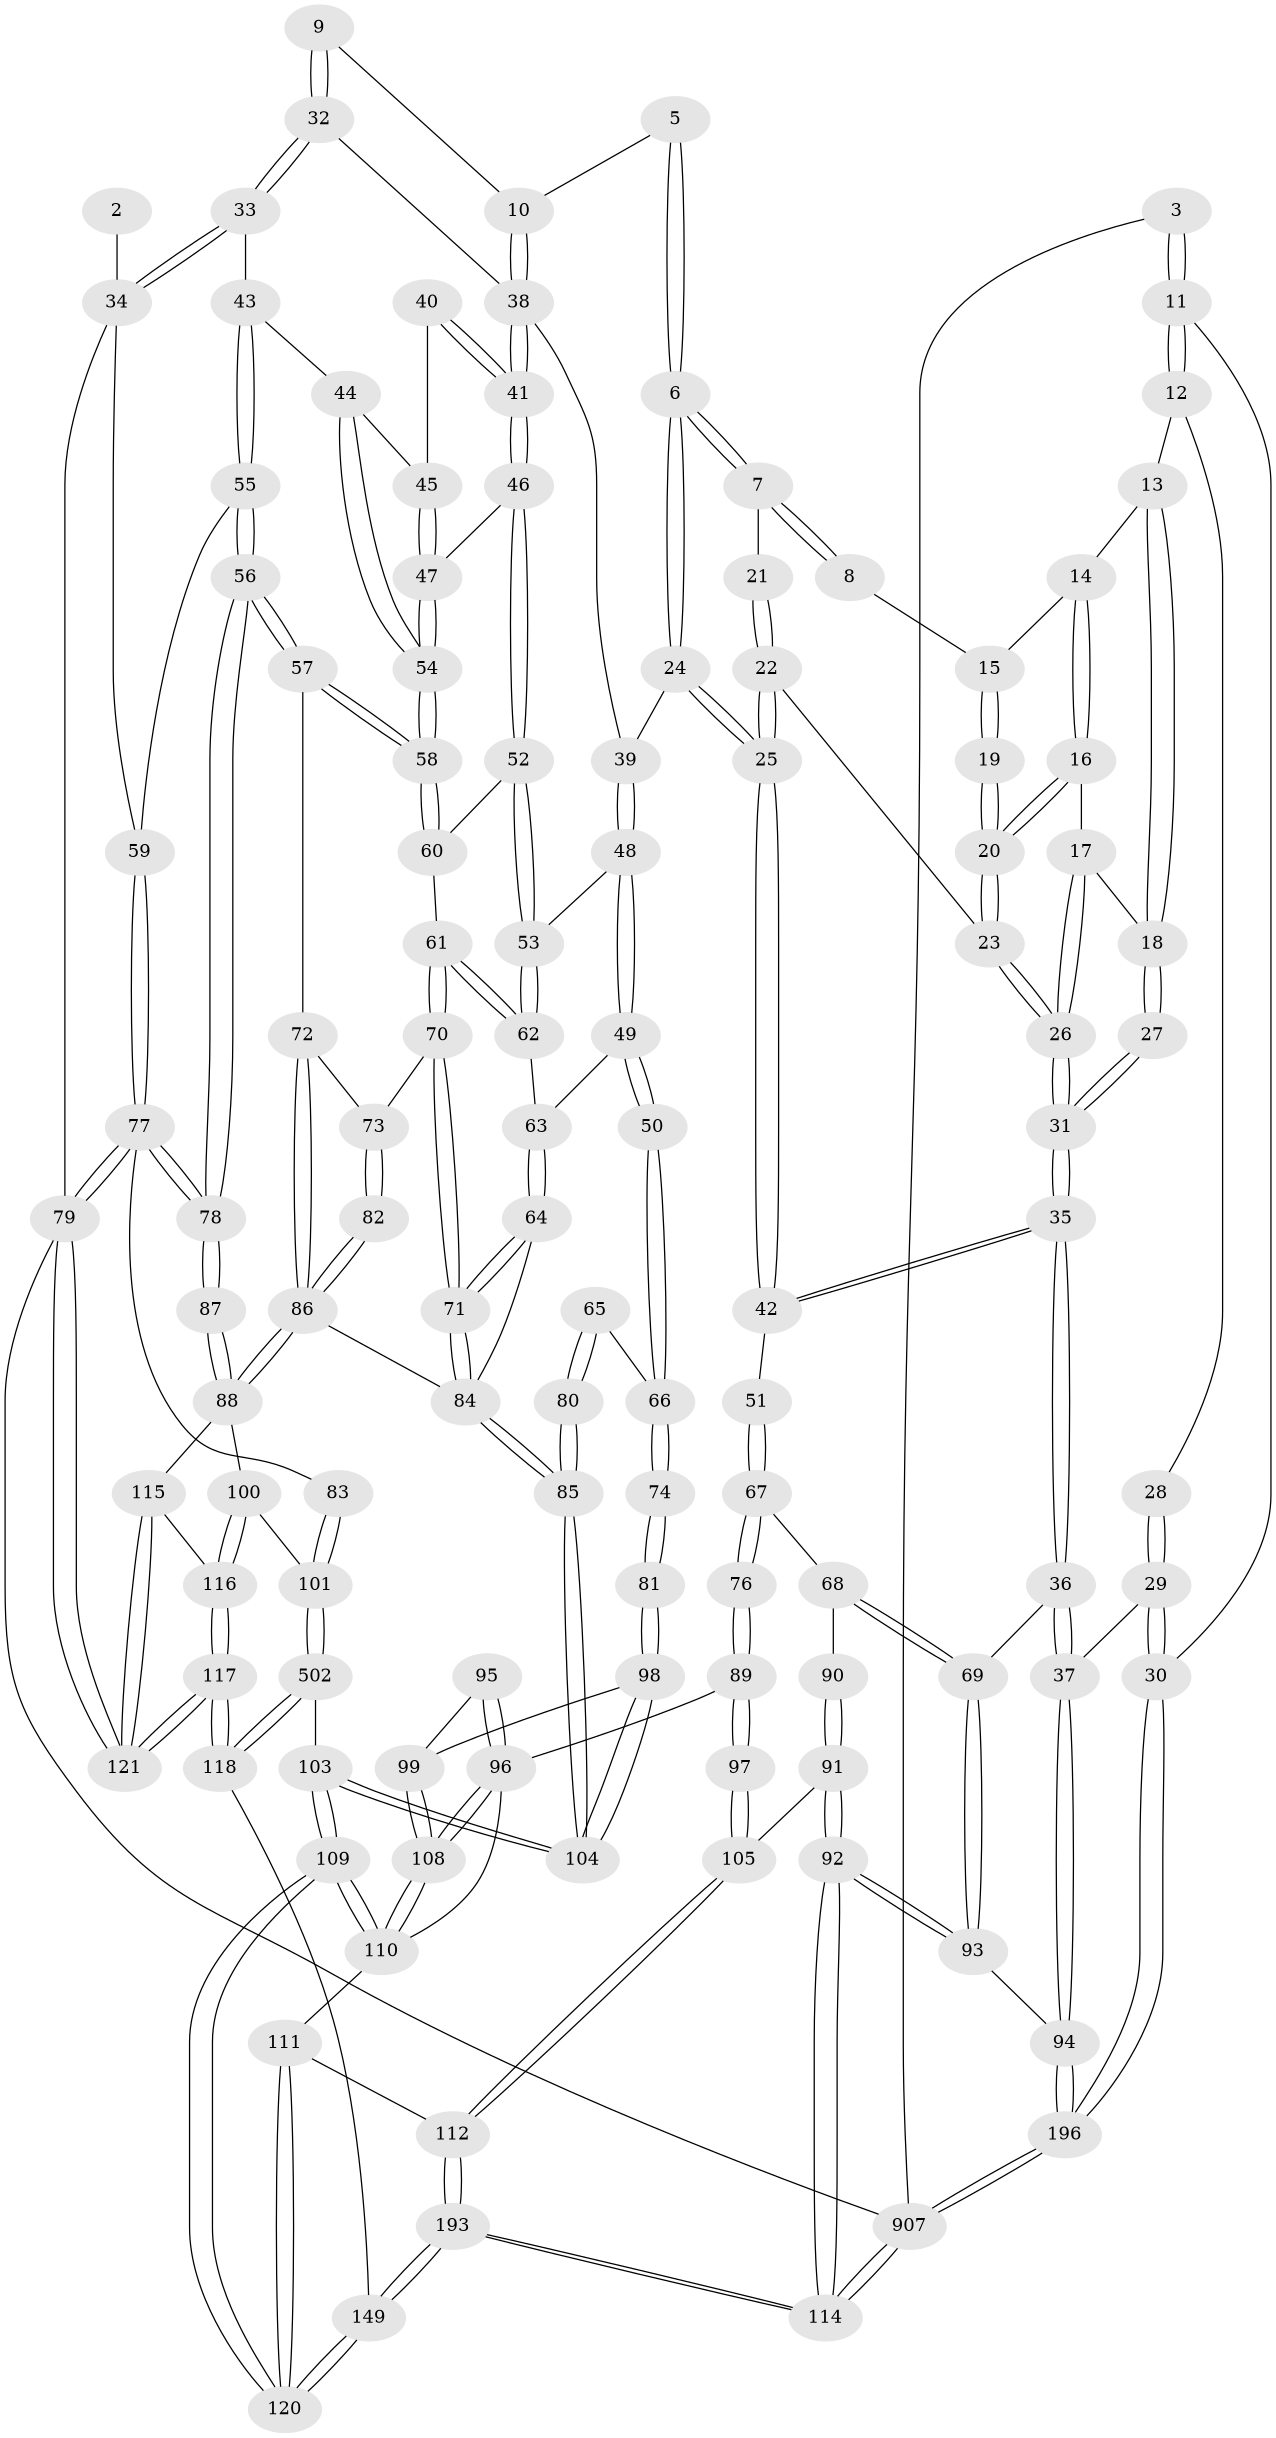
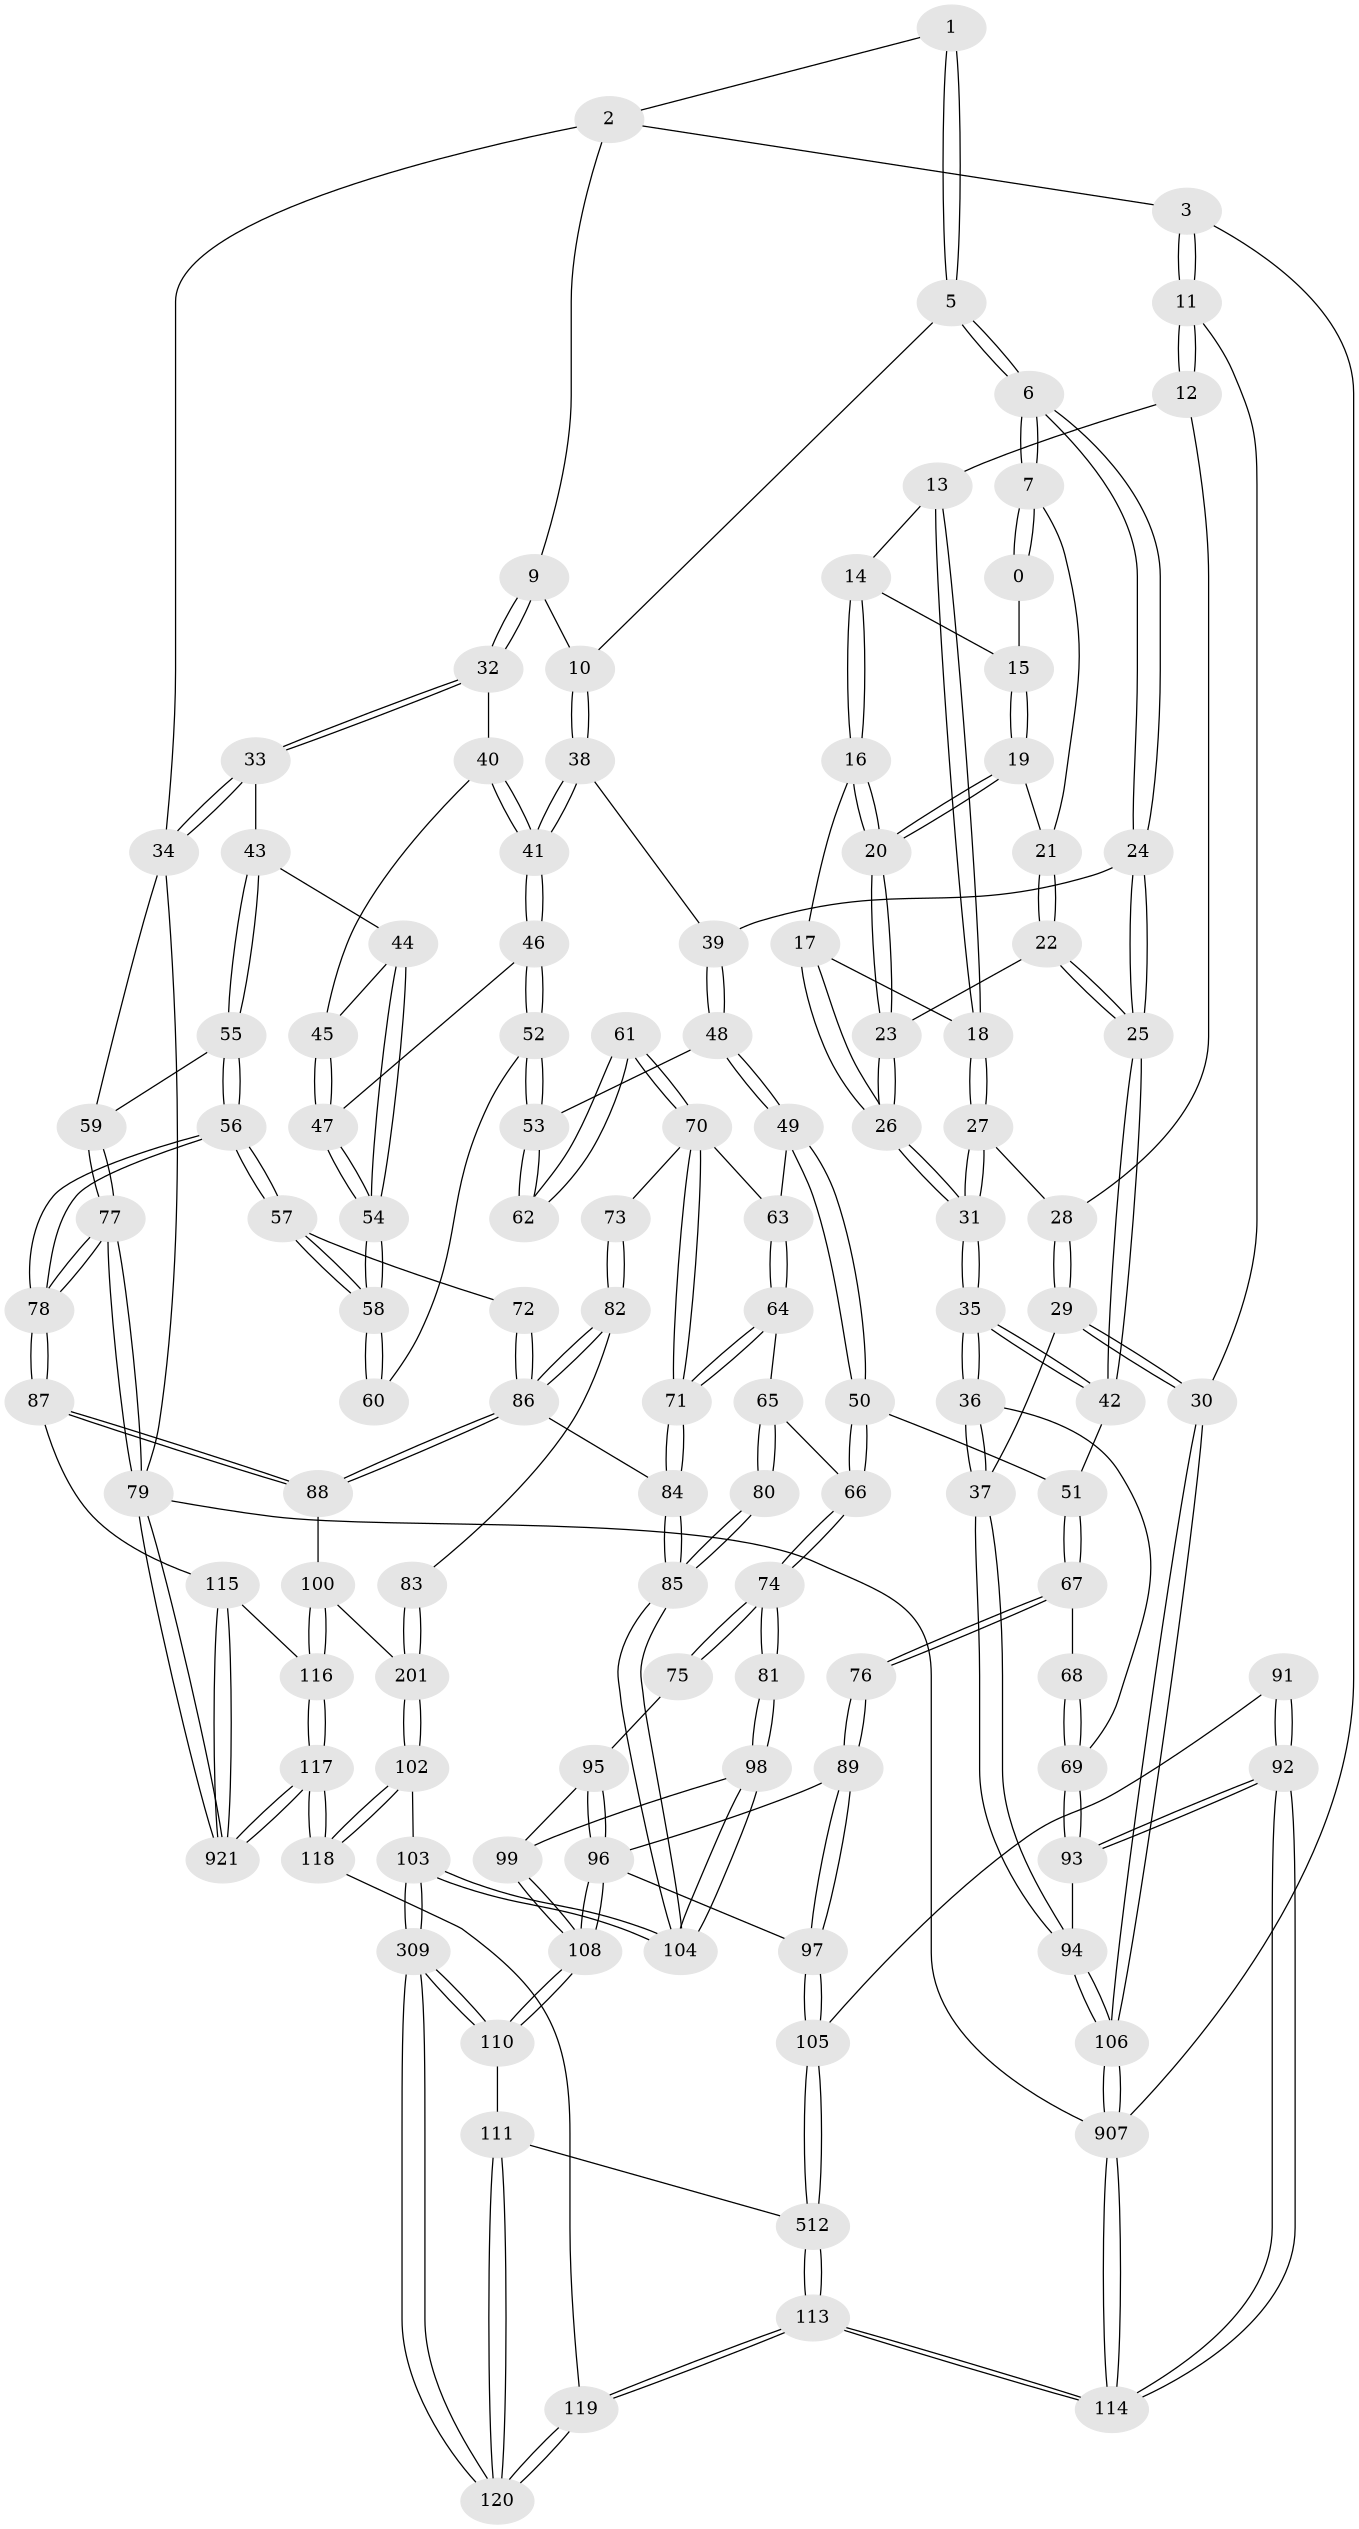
node "1": added
edge "2" -- "3": added
edge "32" -- "38": now "32" -- "40"
edge "2" -- "9": added
node "8": label "8" -> "0"
edge "19" -- "21": added
edge "60" -- "61": removed
edge "72" -- "73": removed
edge "62" -- "63": now "70" -- "63"
edge "27" -- "28": added
edge "64" -- "84": now "64" -- "65"
edge "77" -- "83": now "82" -- "83"
edge "88" -- "115": now "87" -- "115"
edge "50" -- "51": added
node "101": label "101" -> "201"
node "502": label "502" -> "102"
node "75": added
node "90": removed
node "121": label "121" -> "921"
node "109": label "109" -> "309"
edge "96" -- "110": now "96" -- "97"
node "112": label "112" -> "512"
node "196": label "196" -> "106"
node "193": label "193" -> "113"
node "149": label "149" -> "119"
